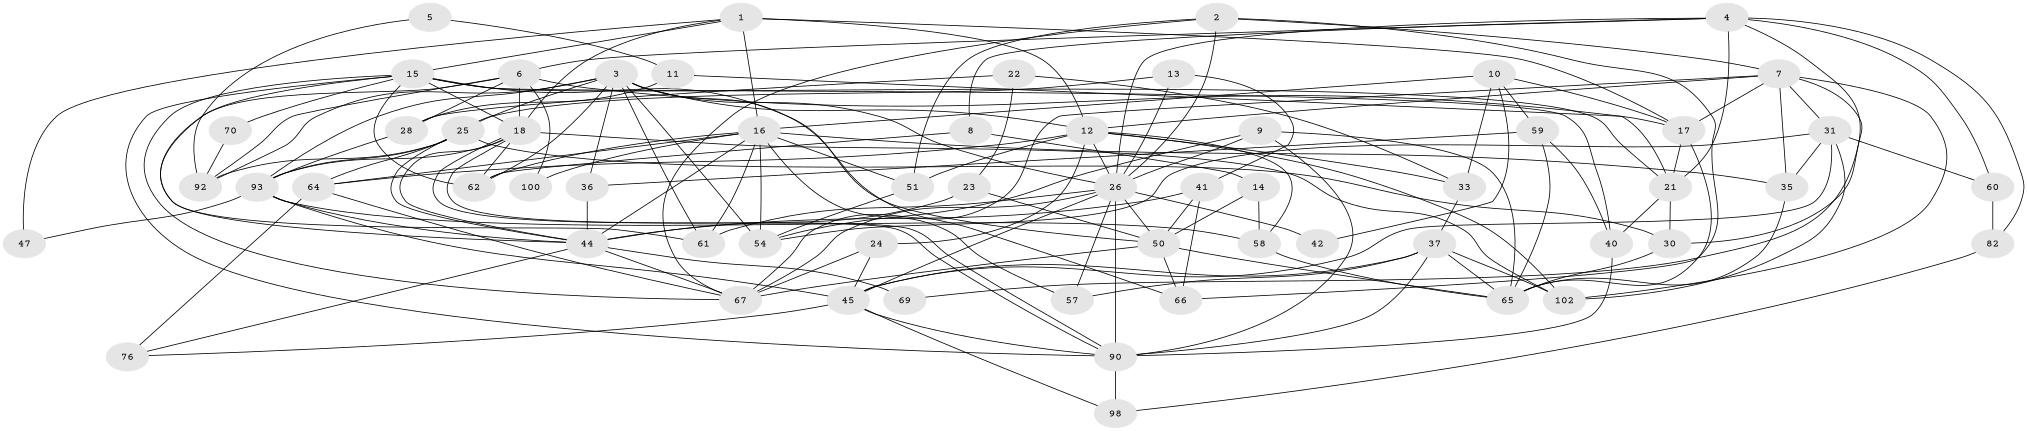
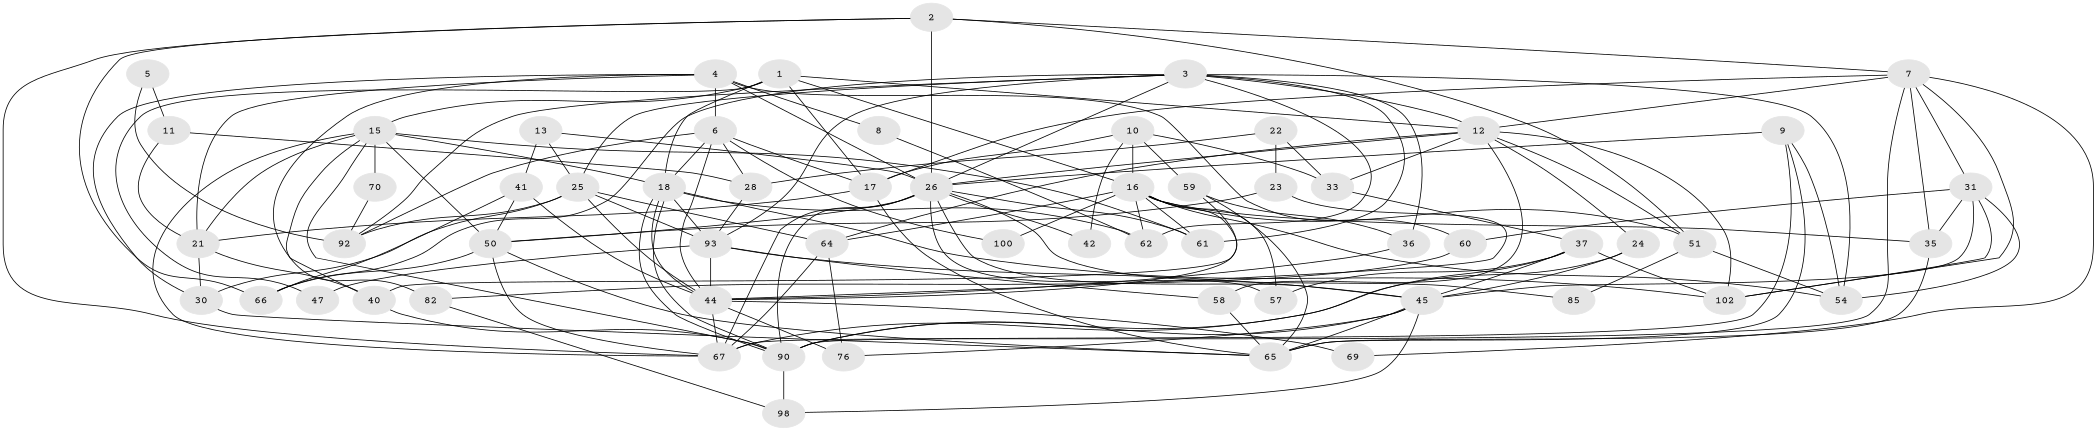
edge "15" -- "62": removed
node "14": removed
edge "37" -- "65": now "45" -- "65"
node "85": added
